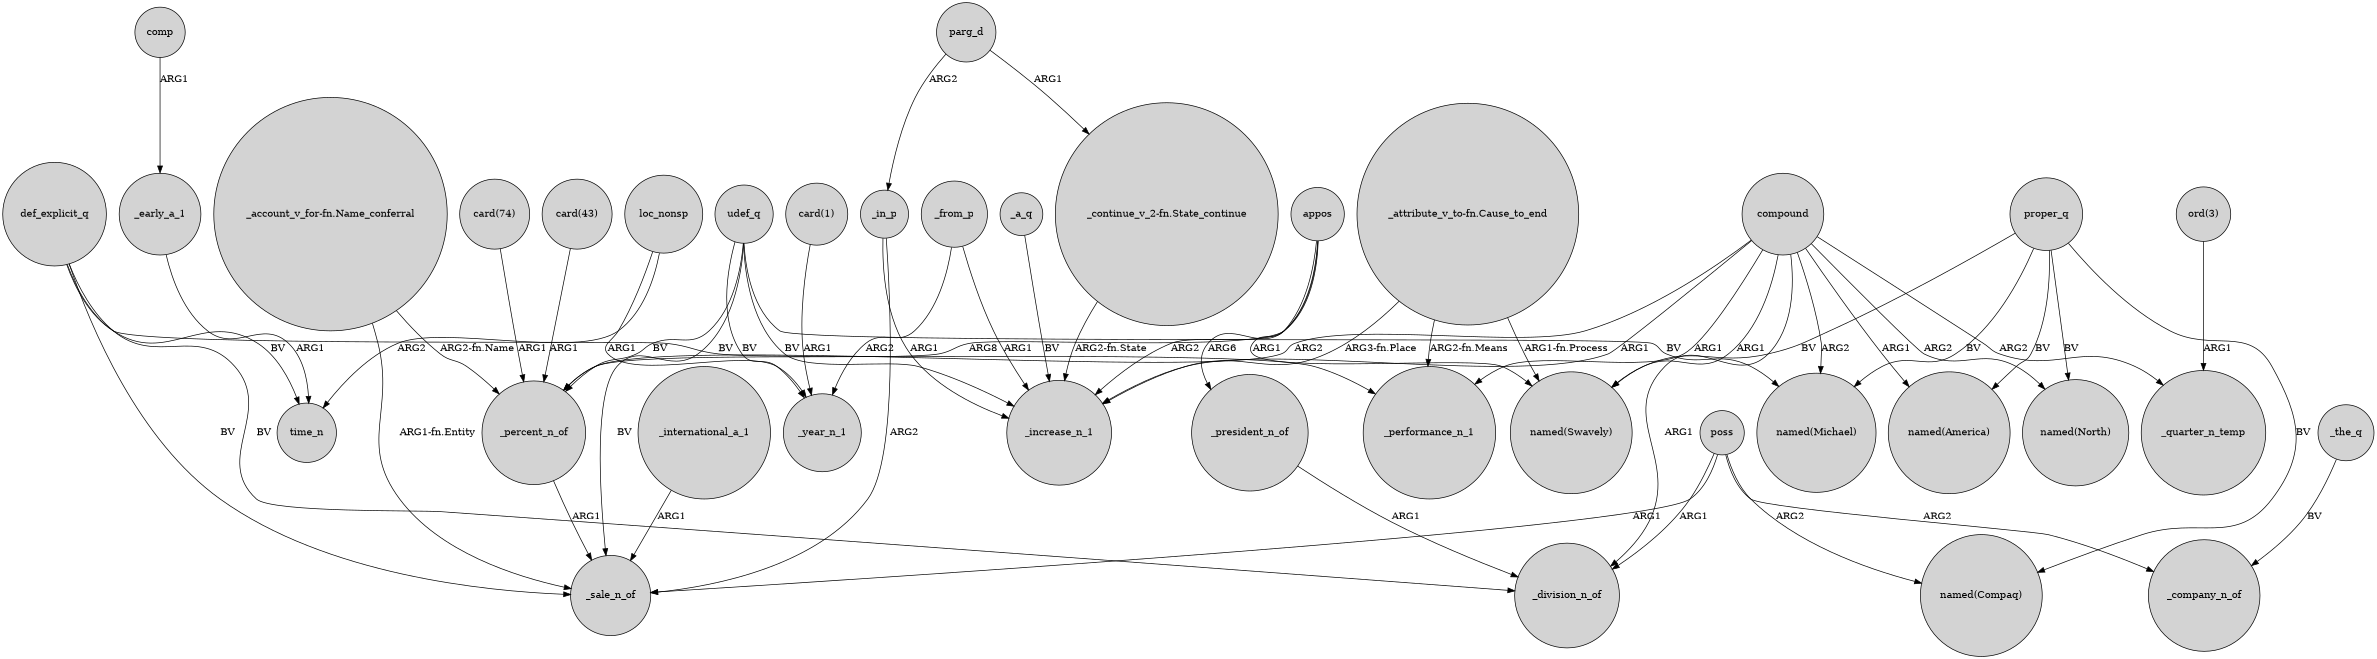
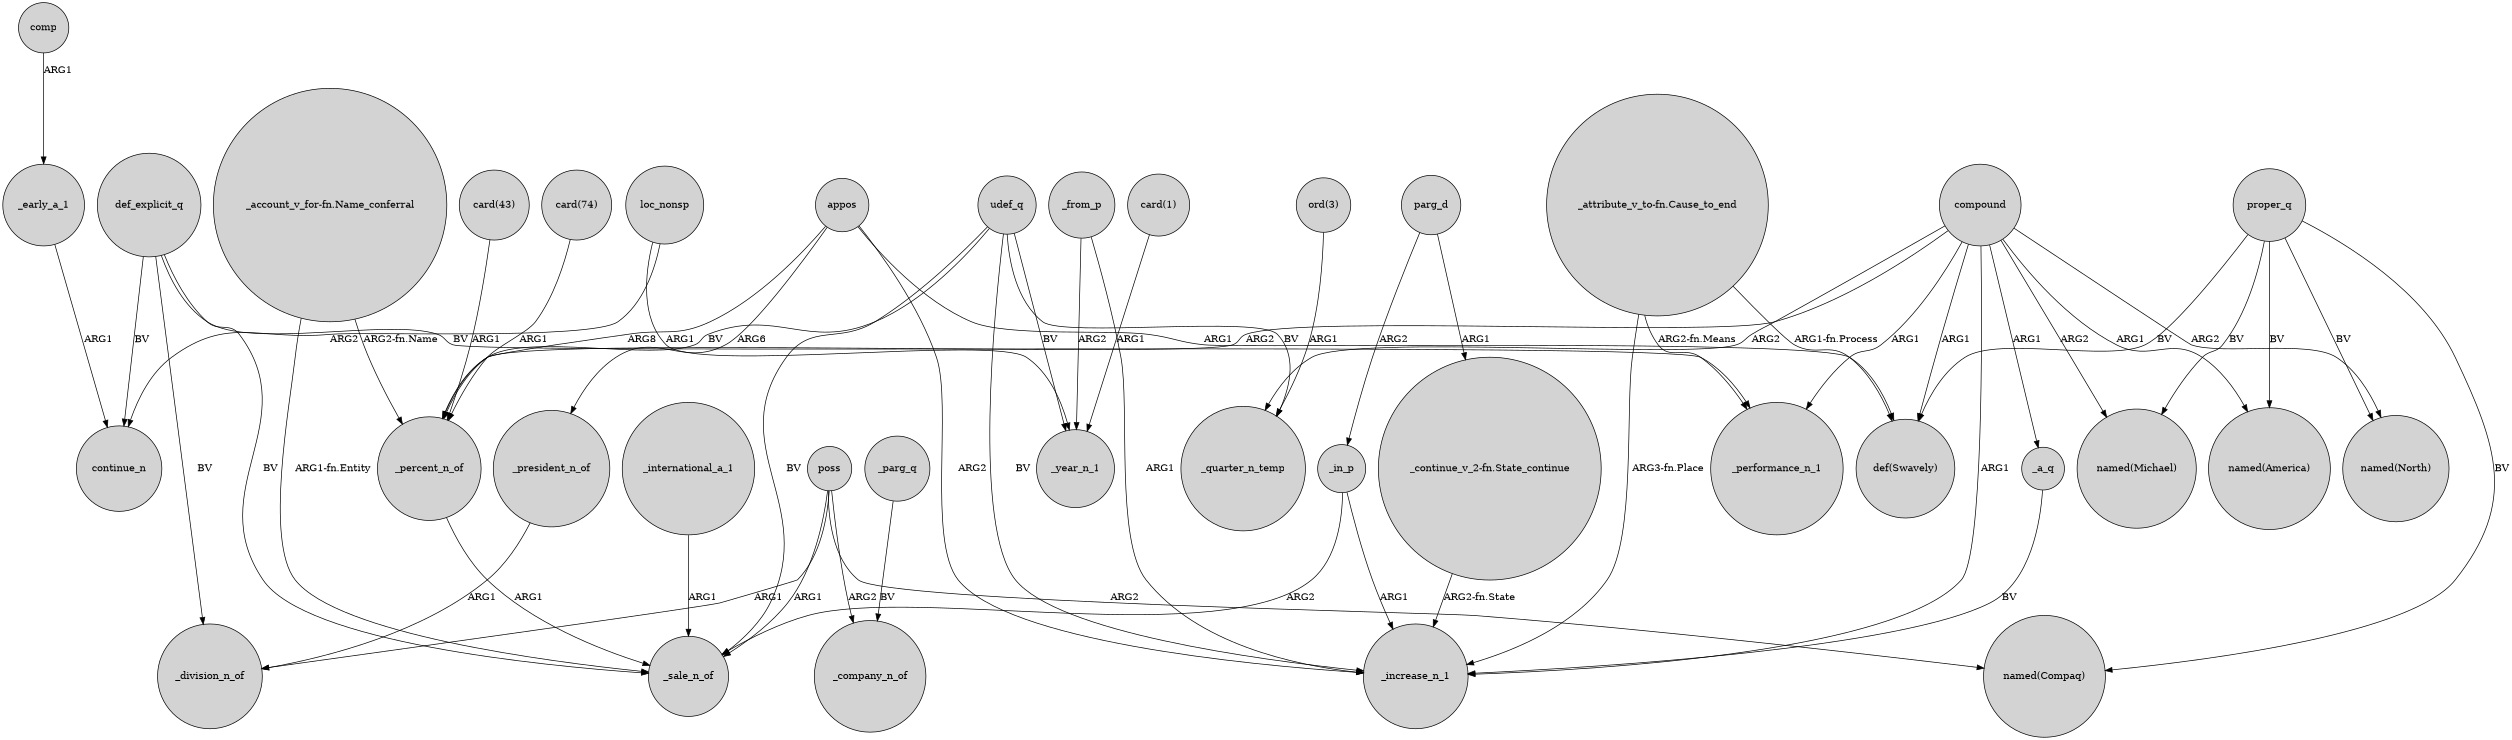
edge "udef_q" -> "named(Michael)": now "udef_q" -> "_quarter_n_temp"
edge "compound" -> "_division_n_of": now "compound" -> "_a_q"
node "time_n": label "time_n" -> "continue_n"
node "named(Swavely)": label "named(Swavely)" -> "def(Swavely)"
node "_the_q": label "_the_q" -> "_parg_q"
